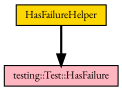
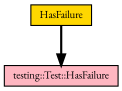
node "HasFailureHelper": label "HasFailureHelper" -> "HasFailure"
